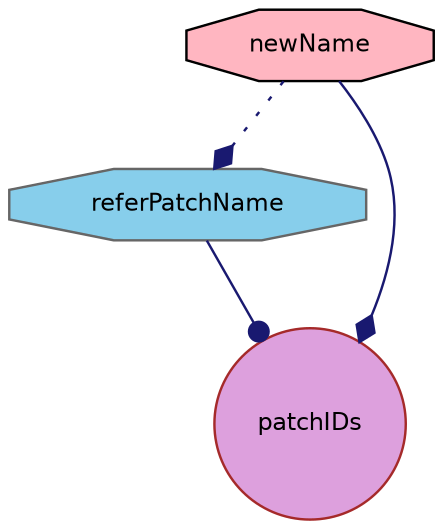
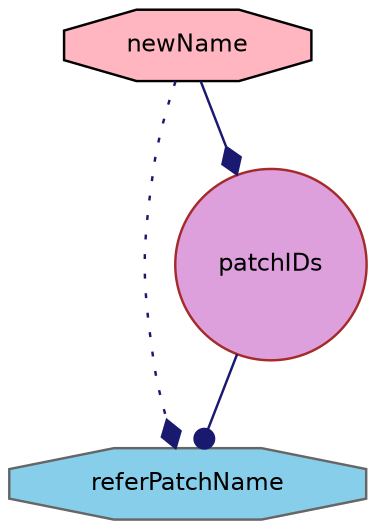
edge "referPatchName" -> "patchIDs": reversed
